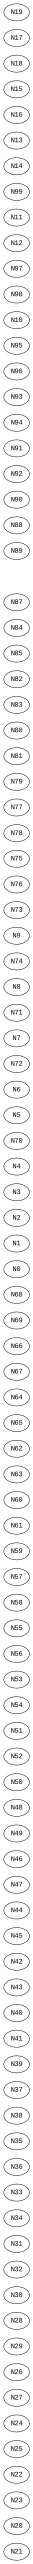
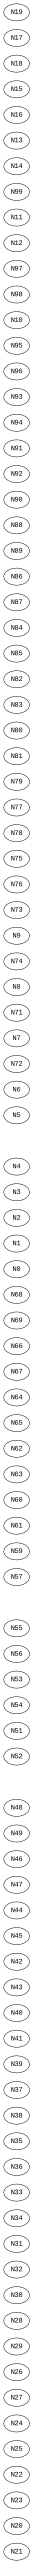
node "N86": added
node "N70": removed
node "N58": removed
node "N50": removed
